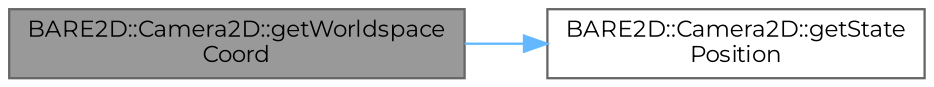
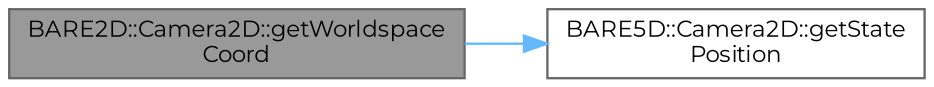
node "BARE2D::Camera2D::getState Position": label "BARE2D::Camera2D::getState Position" -> "BARE5D::Camera2D::getState Position"
